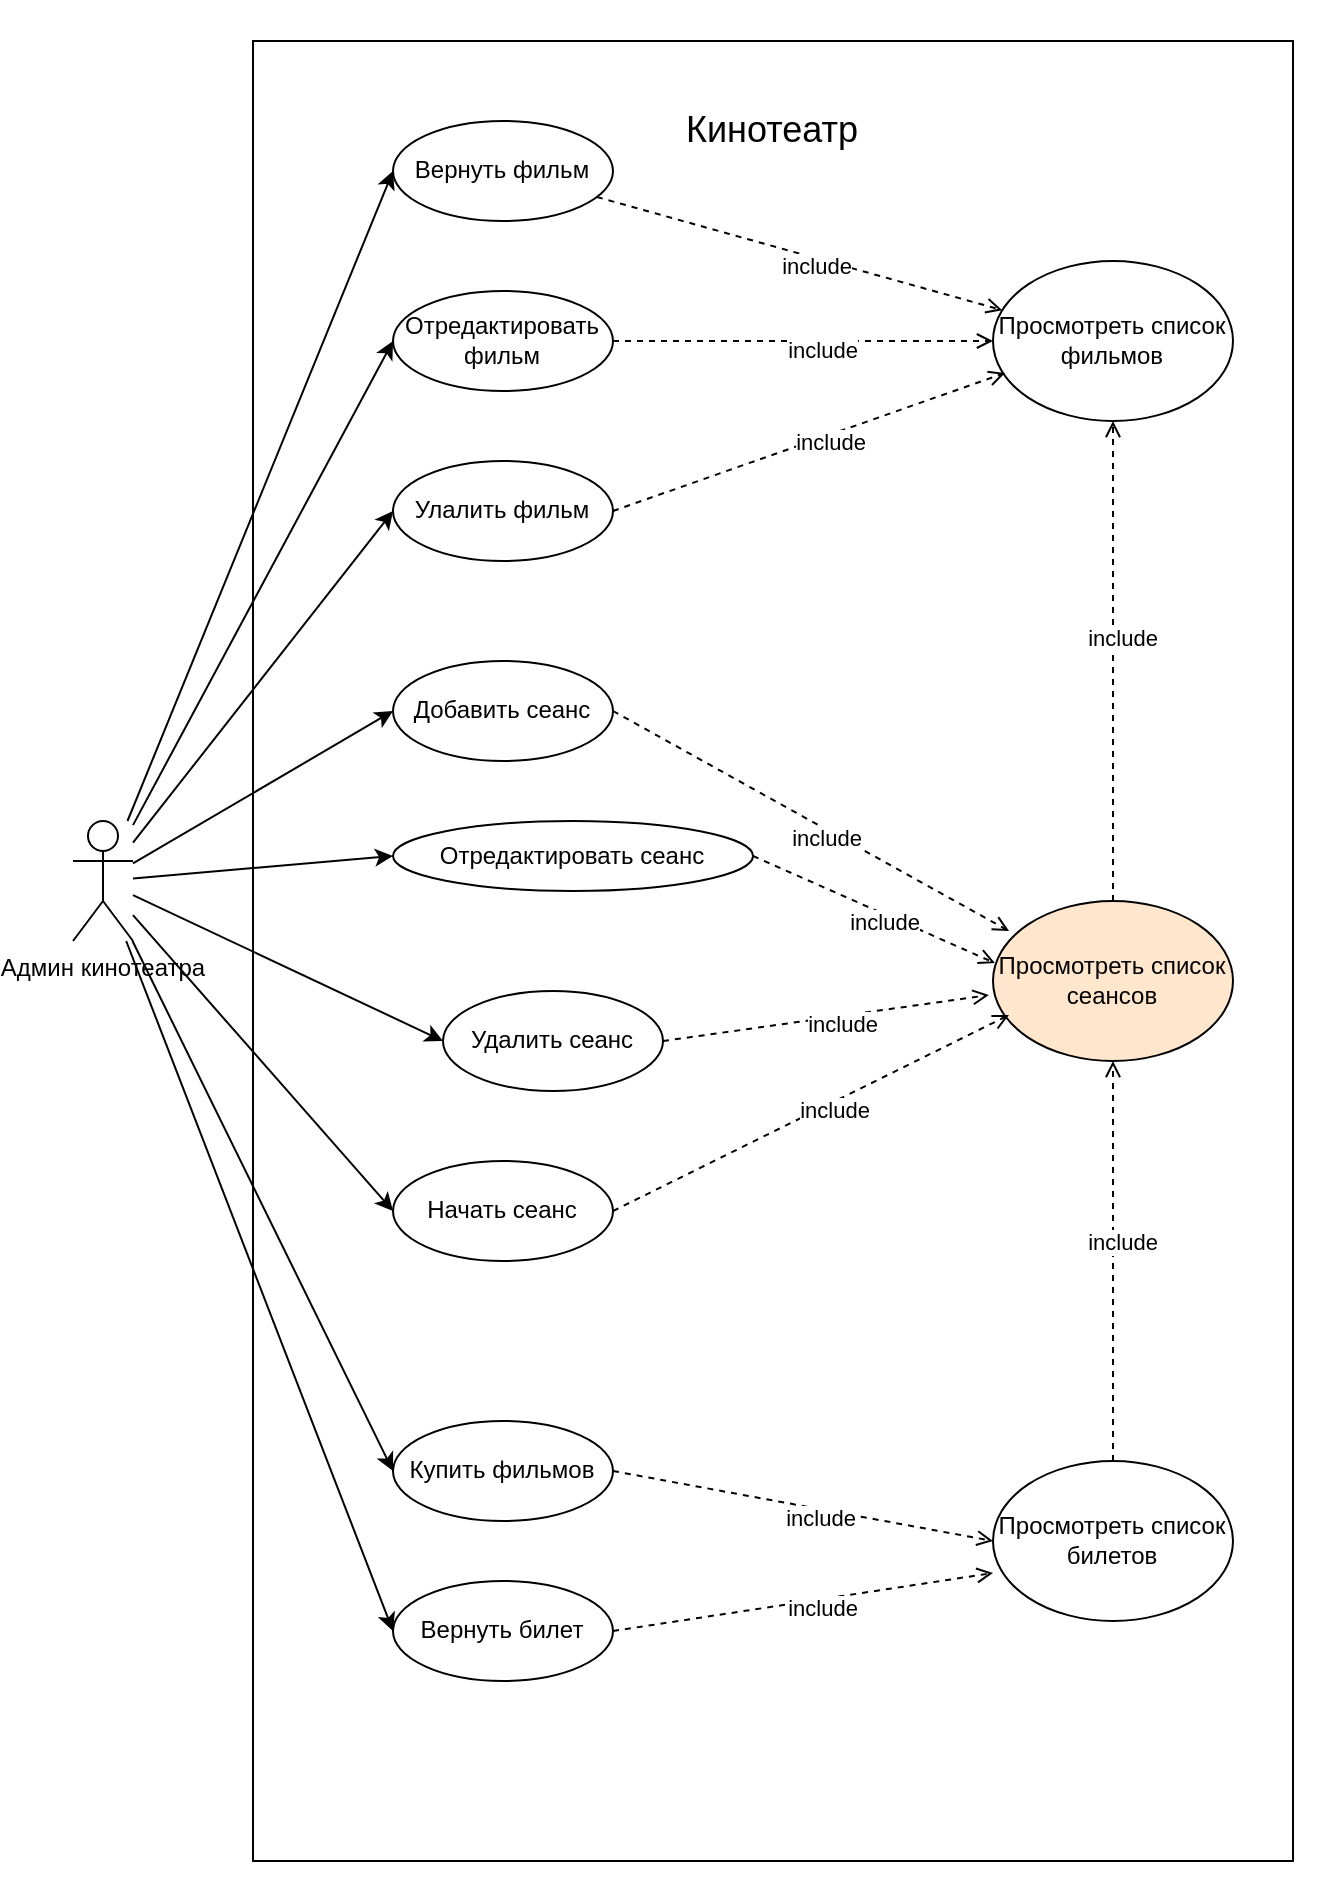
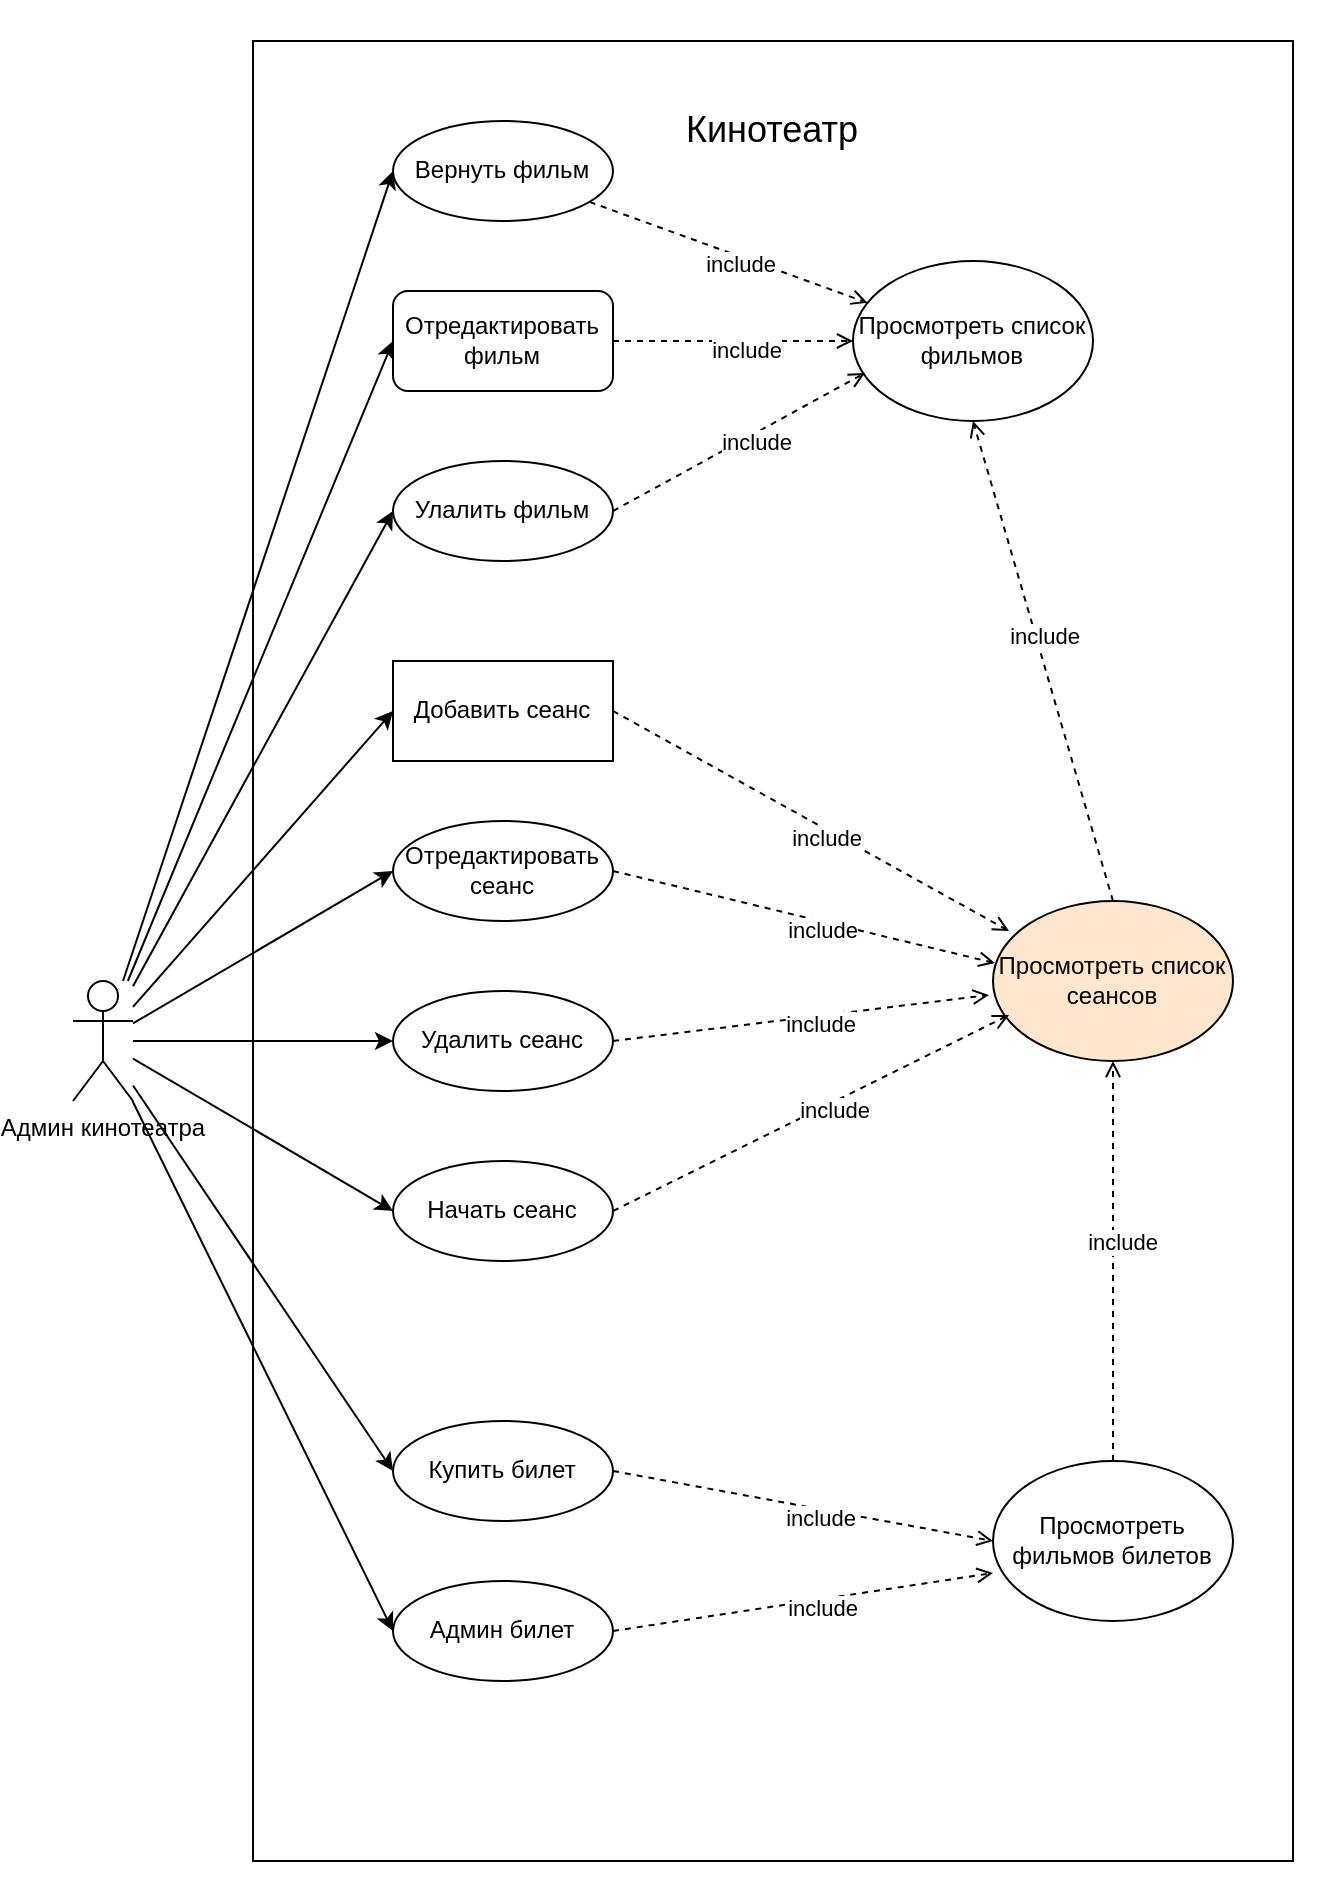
node "Отредактировать фильм": shape ellipse -> rounded rectangle
node "Просмотреть список фильмов": moved (1113, 341) -> (973, 341)
node "Добавить сеанс": shape ellipse -> rectangle
node "Отредактировать сеанс": size 360x70 -> 220x100
node "Админ кинотеатра": moved (103, 881) -> (103, 1041)
node "Удалить сеанс": moved (553, 1041) -> (503, 1041)
node "Купить фильмов": label "Купить фильмов" -> "Купить билет"
node "Просмотреть список билетов": label "Просмотреть список билетов" -> "Просмотреть фильмов билетов"
node "Вернуть билет": label "Вернуть билет" -> "Админ билет"
